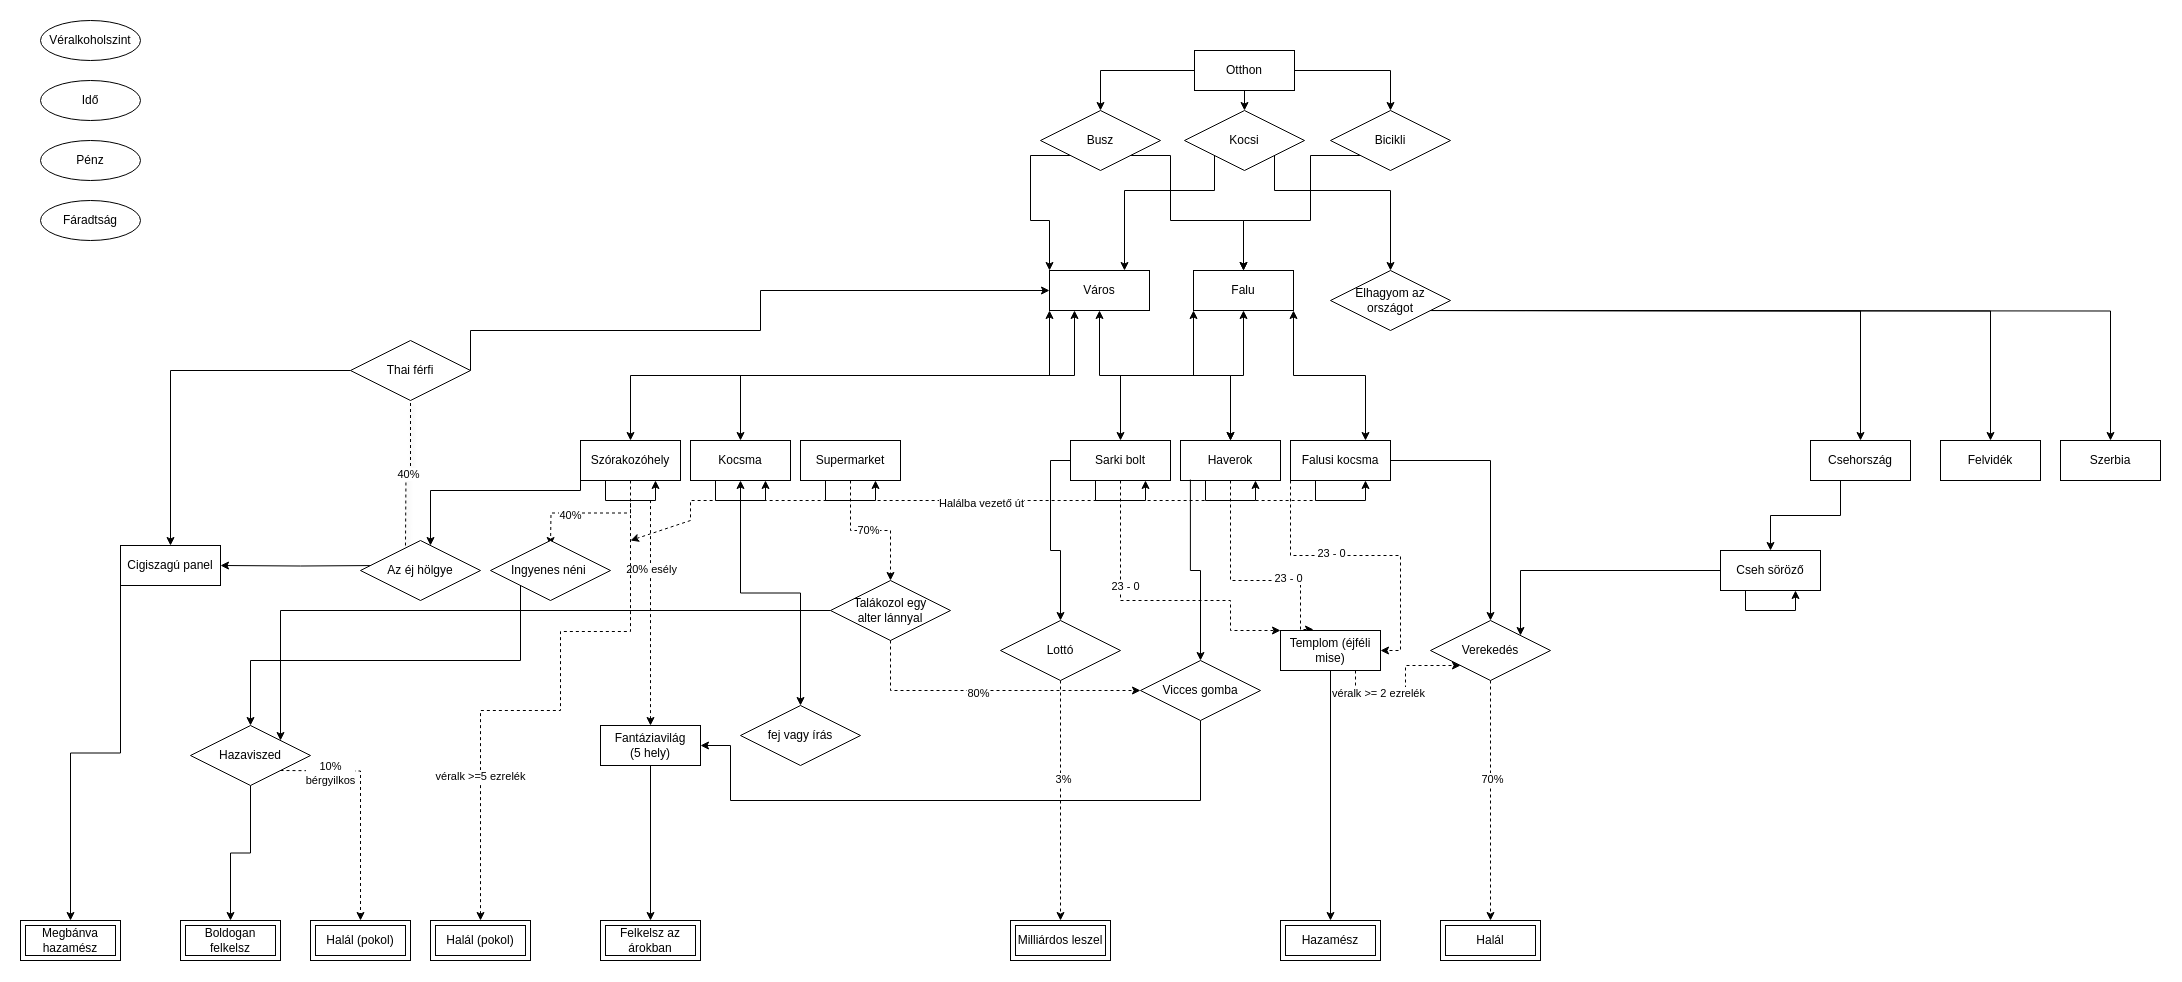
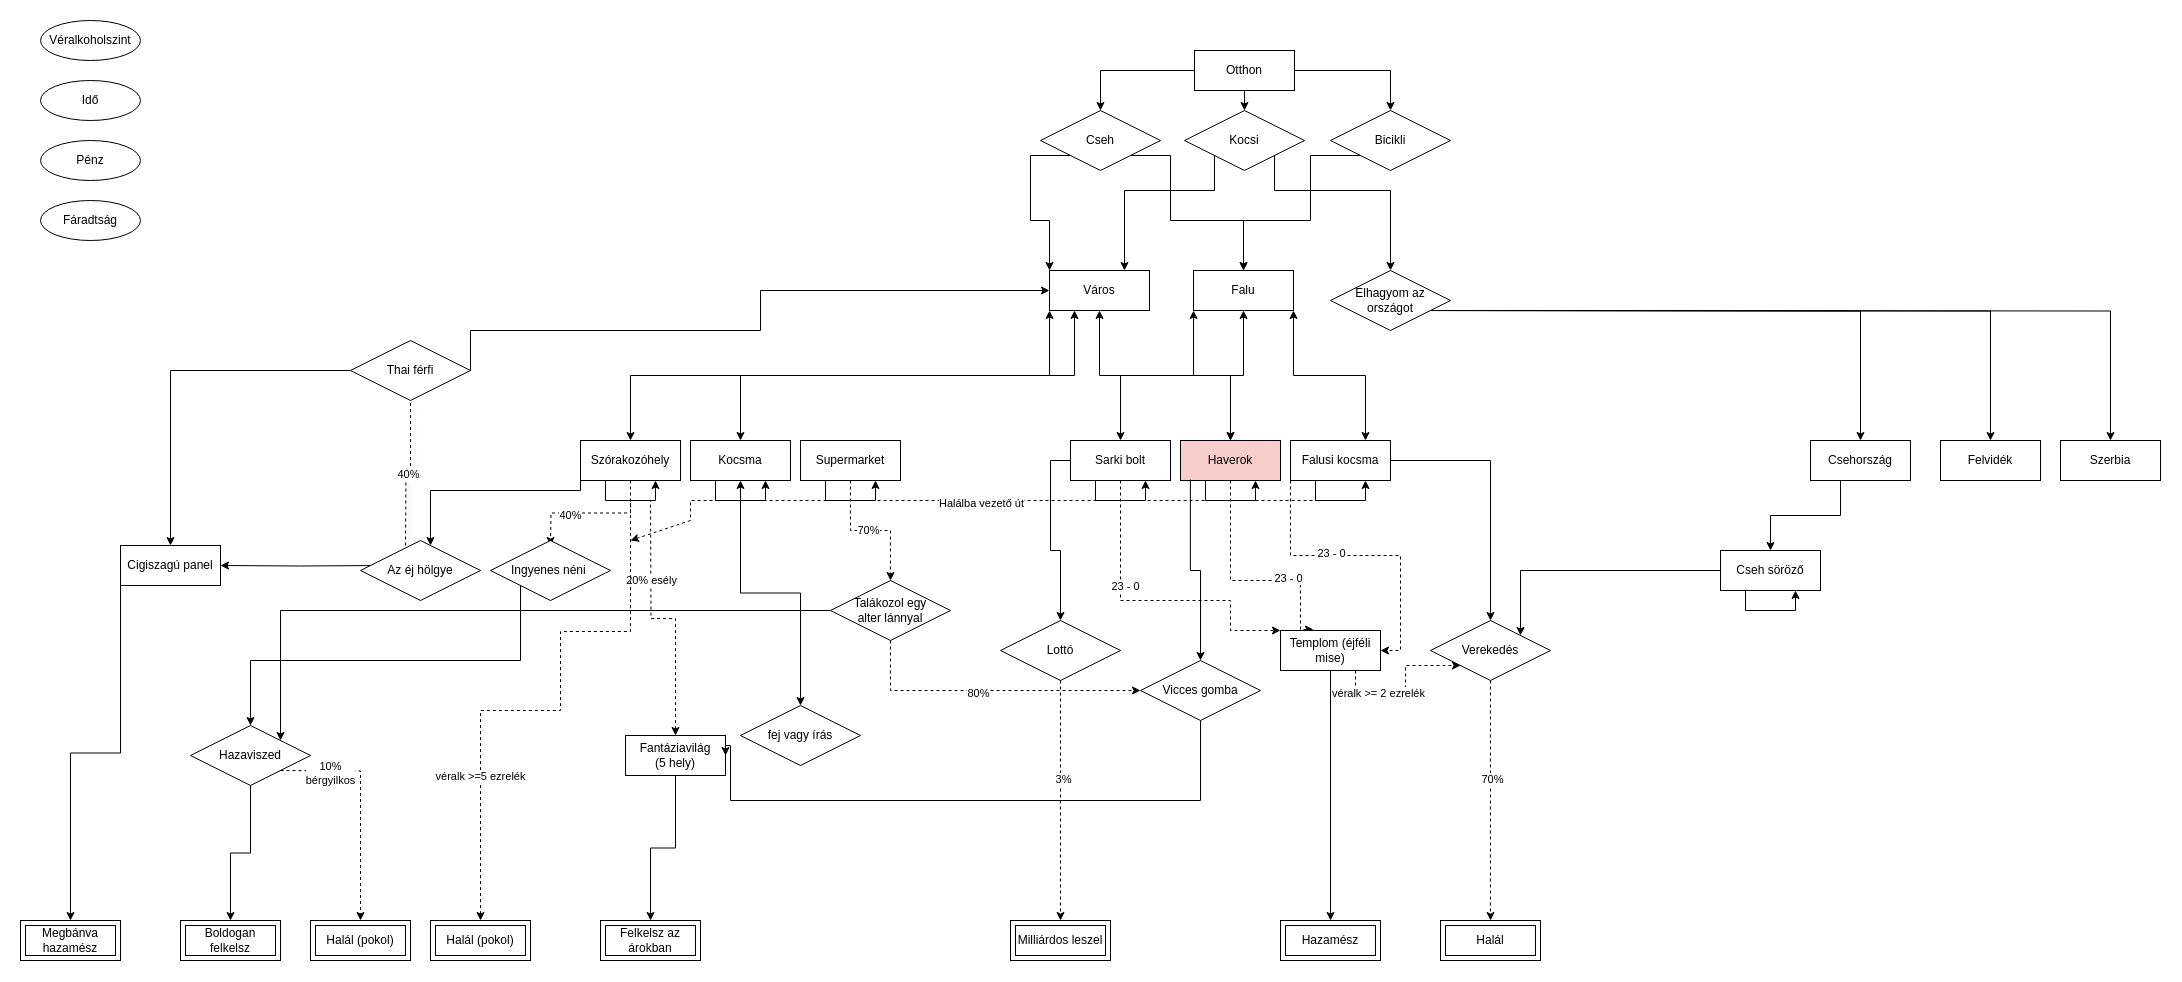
node "Busz": label "Busz" -> "Cseh"
node "Haverok": fillcolor #ffffff -> #f8cecc
node "Fantáziavilág (5 hely)": moved (651, 746) -> (676, 756)
